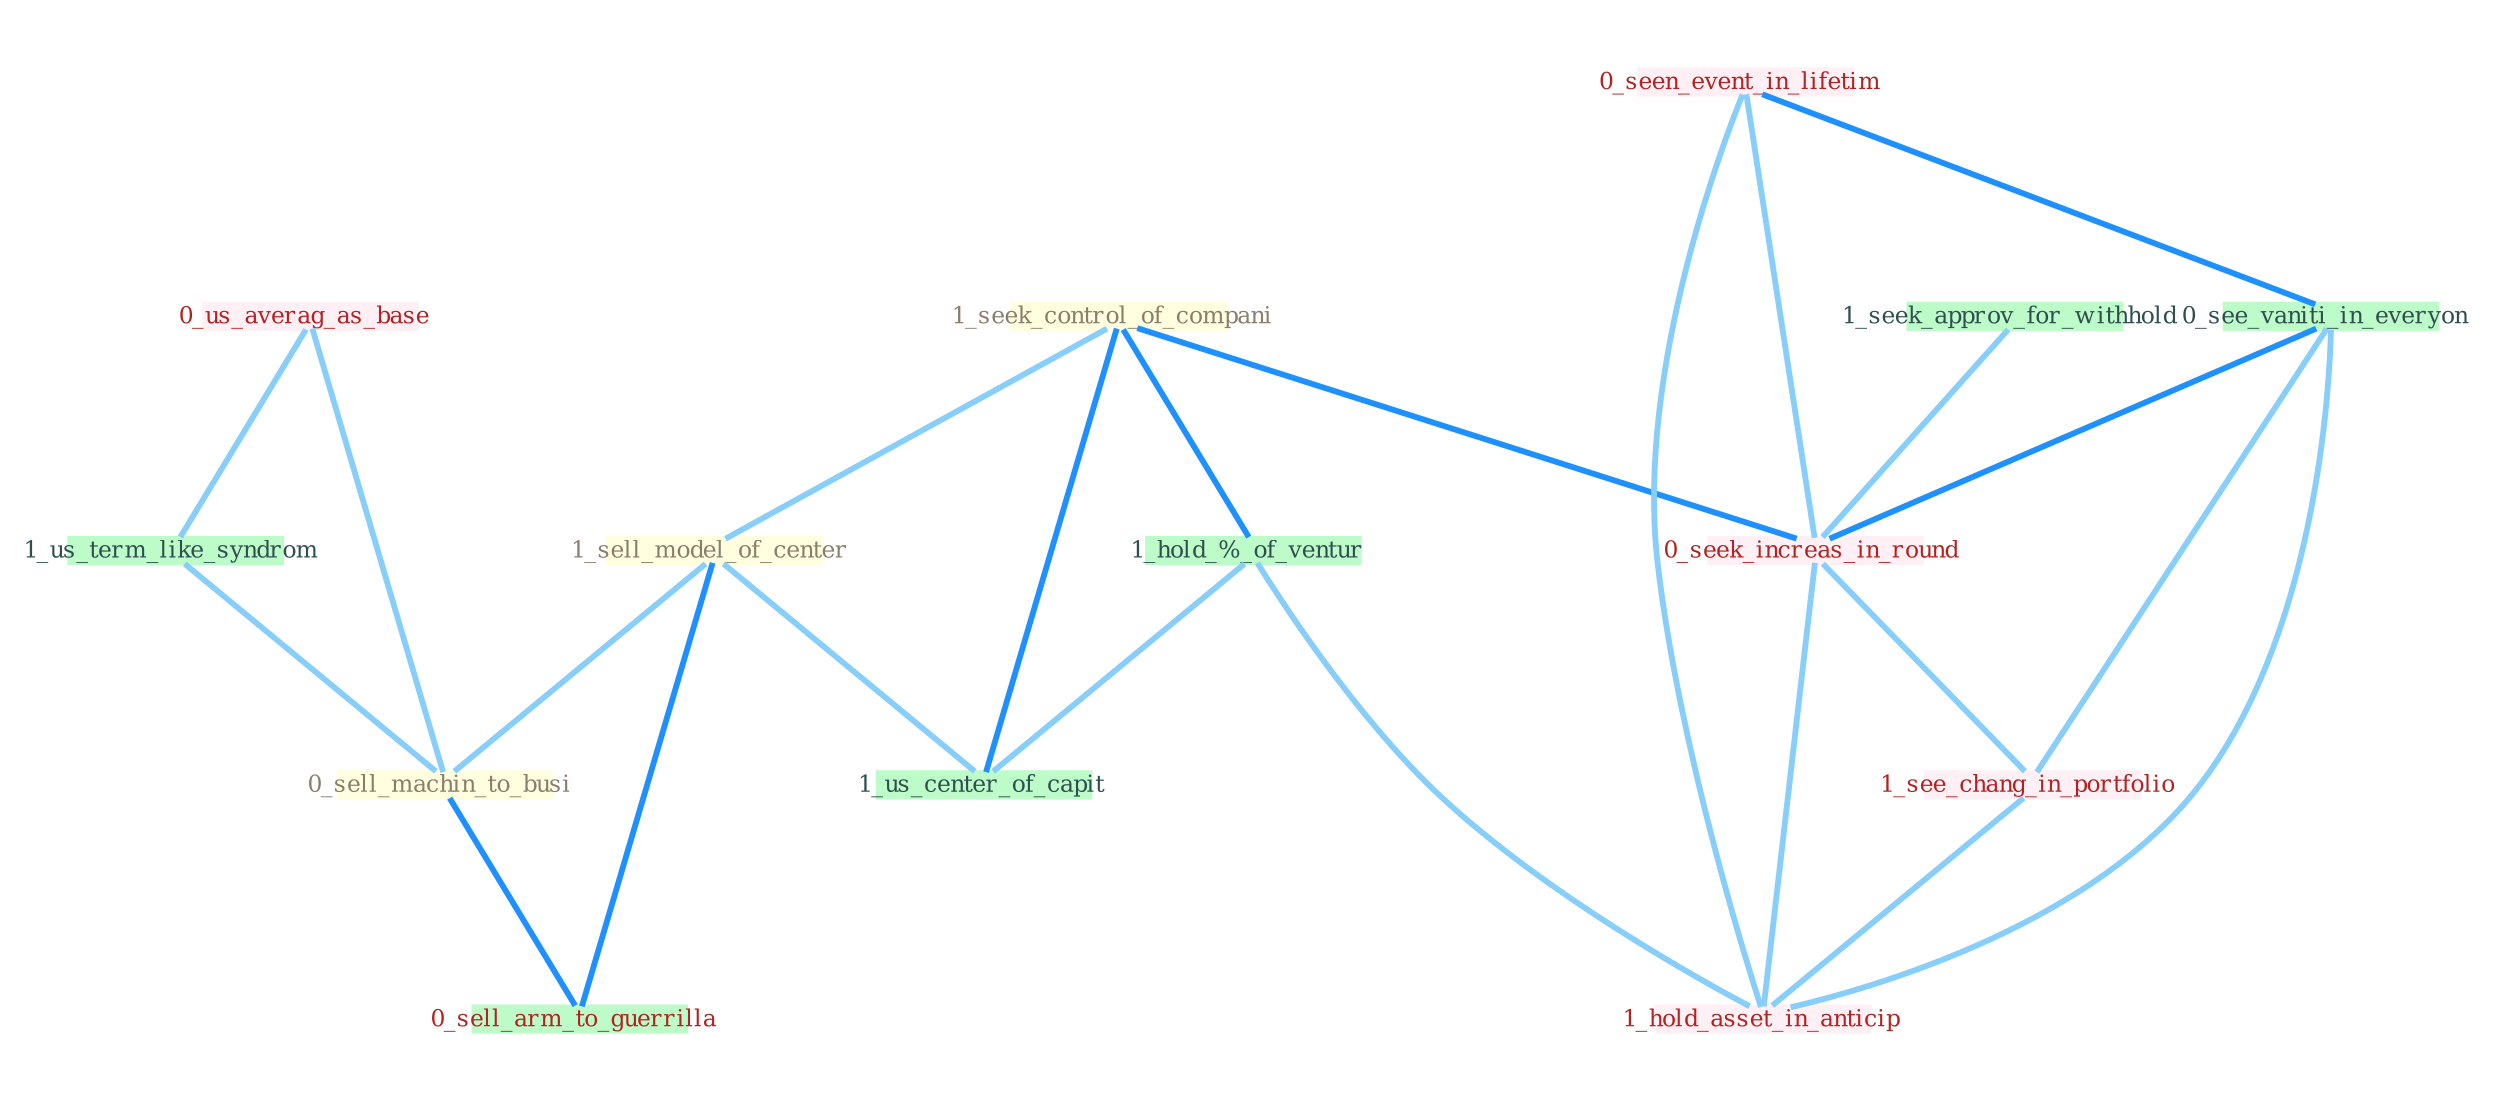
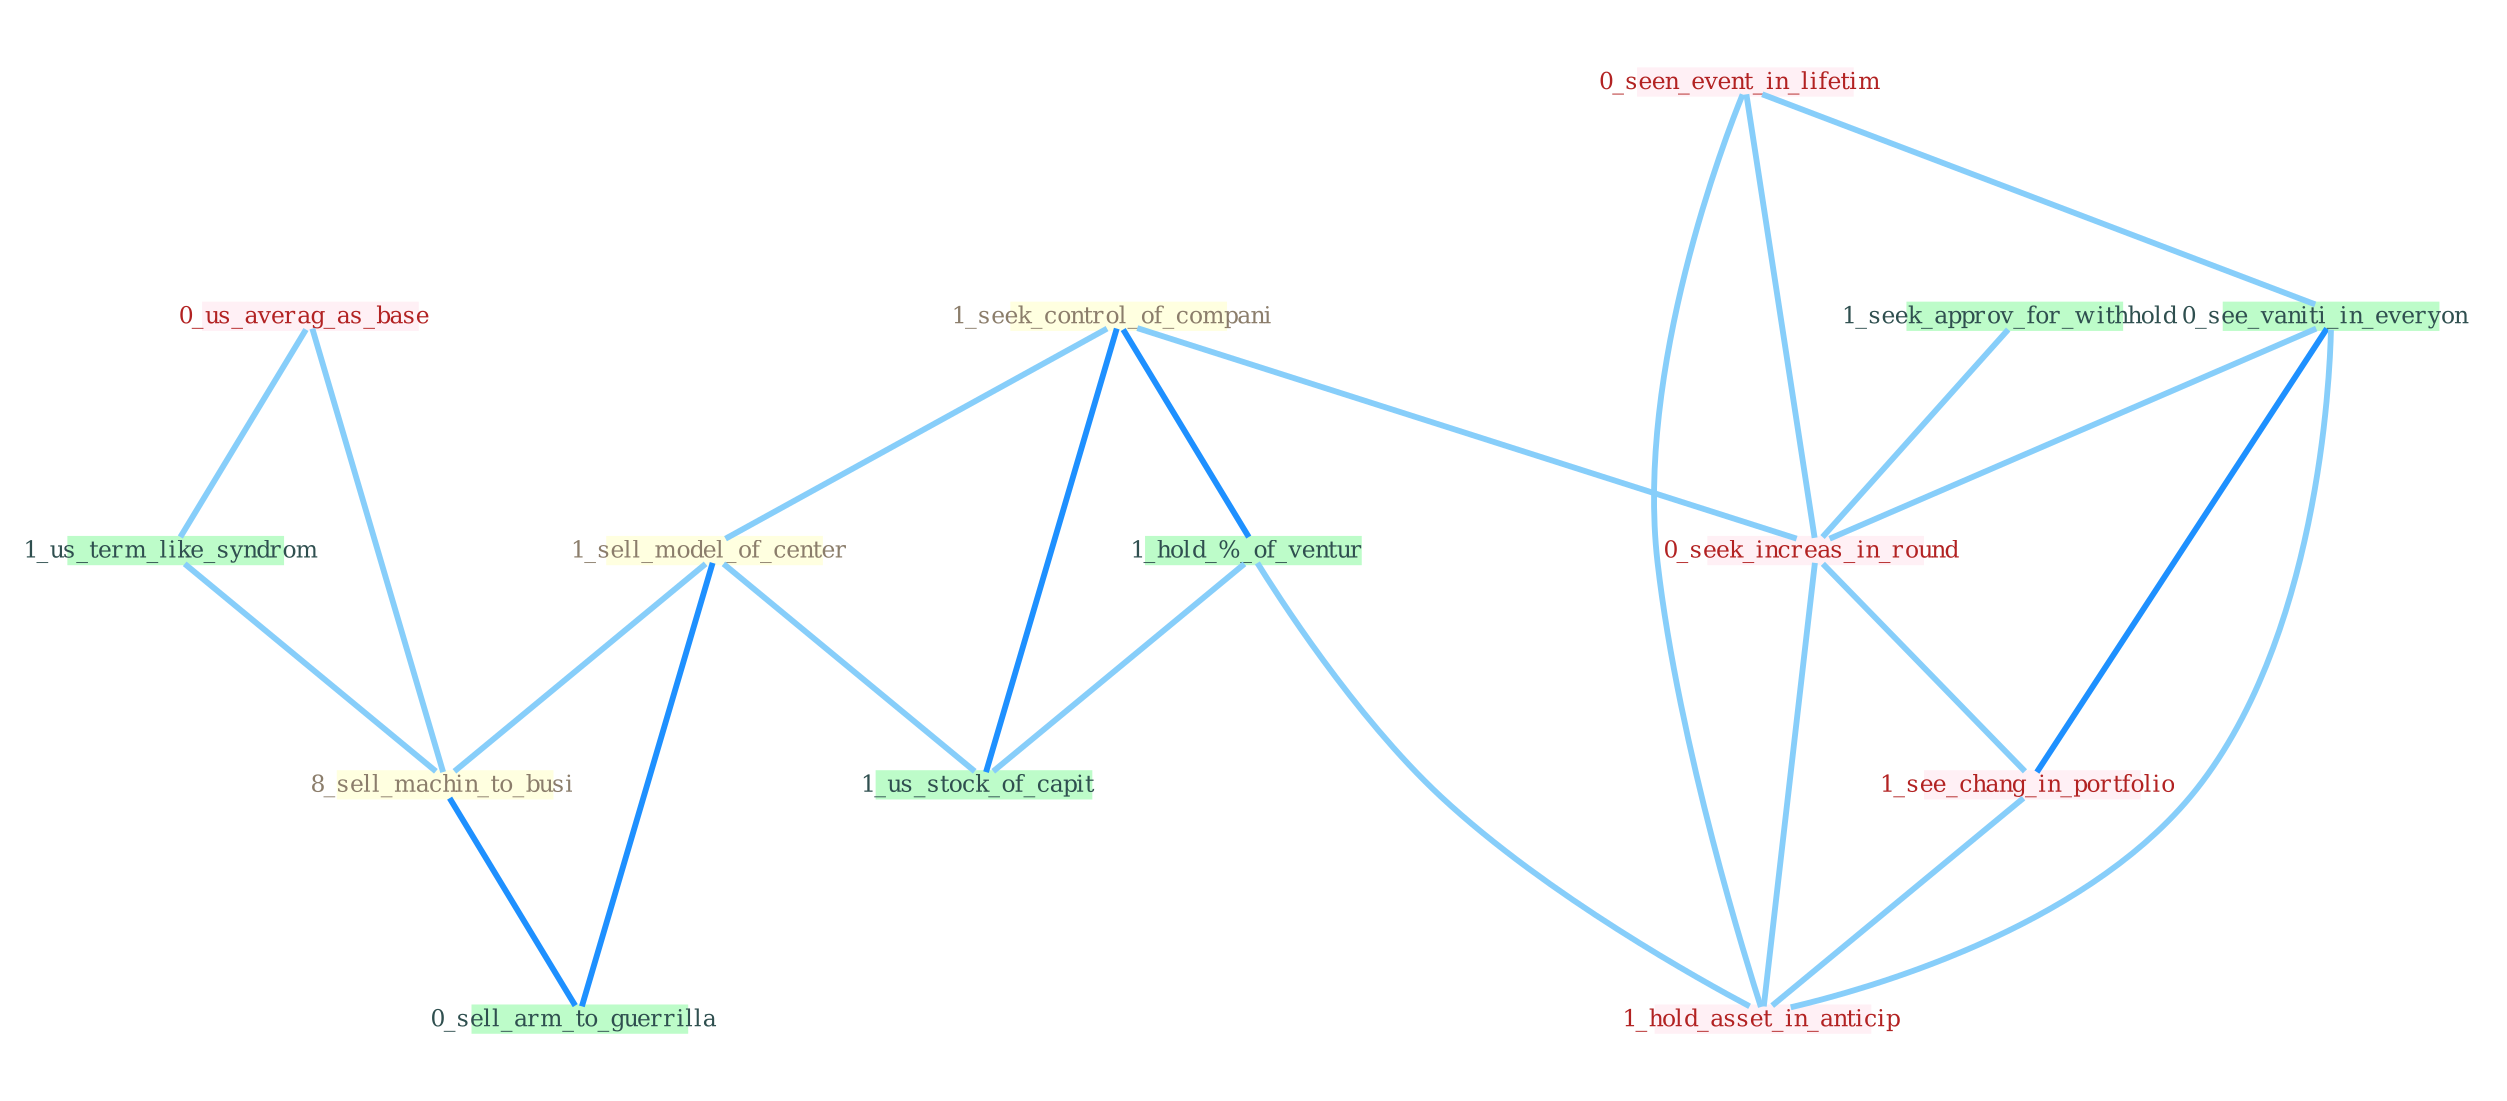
edge "0_seen_event_in_lifetim" -- "0_see_vaniti_in_everyon": color #1e90ff -> #87cefa
edge "1_seek_control_of_compani" -- "0_seek_increas_in_round": color #1e90ff -> #87cefa
edge "0_see_vaniti_in_everyon" -- "0_seek_increas_in_round": color #1e90ff -> #87cefa
edge "0_see_vaniti_in_everyon" -- "1_see_chang_in_portfolio": color #87cefa -> #1e90ff
node "0_sell_machin_to_busi": label "0_sell_machin_to_busi" -> "8_sell_machin_to_busi"
node "1_us_center_of_capit": label "1_us_center_of_capit" -> "1_us_stock_of_capit"
node "0_sell_arm_to_guerrilla": fontcolor #b22222 -> #2f4f4f
